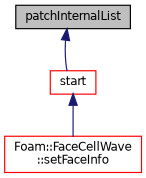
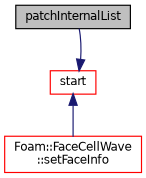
edge "start" -> "patchInternalList": reversed
